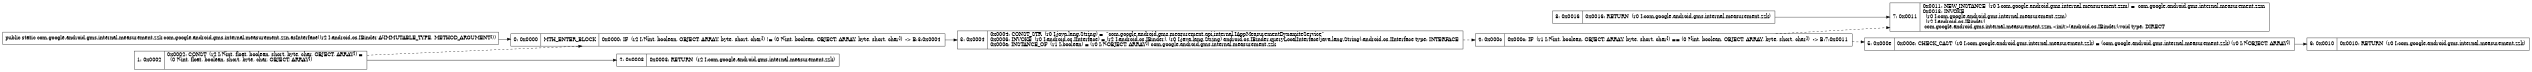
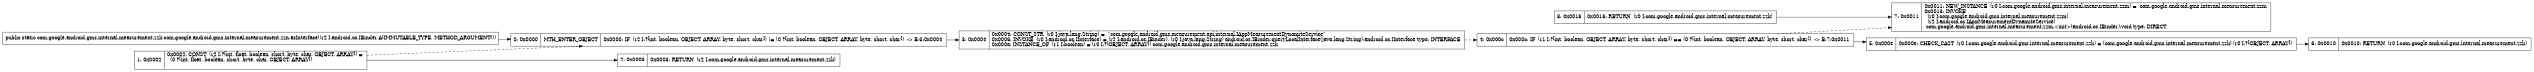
node "7: 0x0011": text "(r2 I:android.os.IBinder)" -> "(r2 I:android.os.IAppMeasurementDynamiteService)"
node "0: 0x0000": text "MTH_ENTER_BLOCK" -> "MTH_ENTER_OBJECT"
edge "4: 0x000c" -> "5: 0x000e": style dashed -> solid
